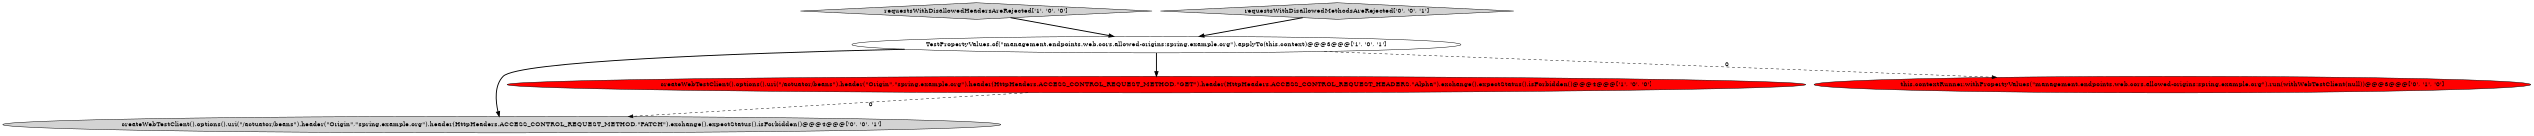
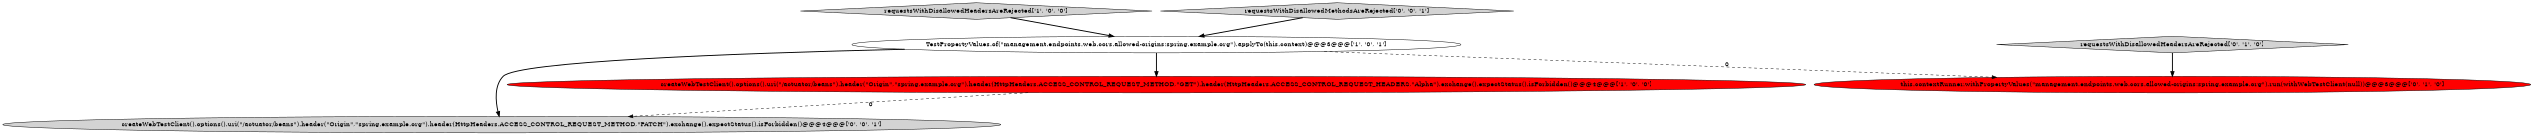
node "requestsWithDisallowedHeadersAreRejected['0', '1', '0']": added
